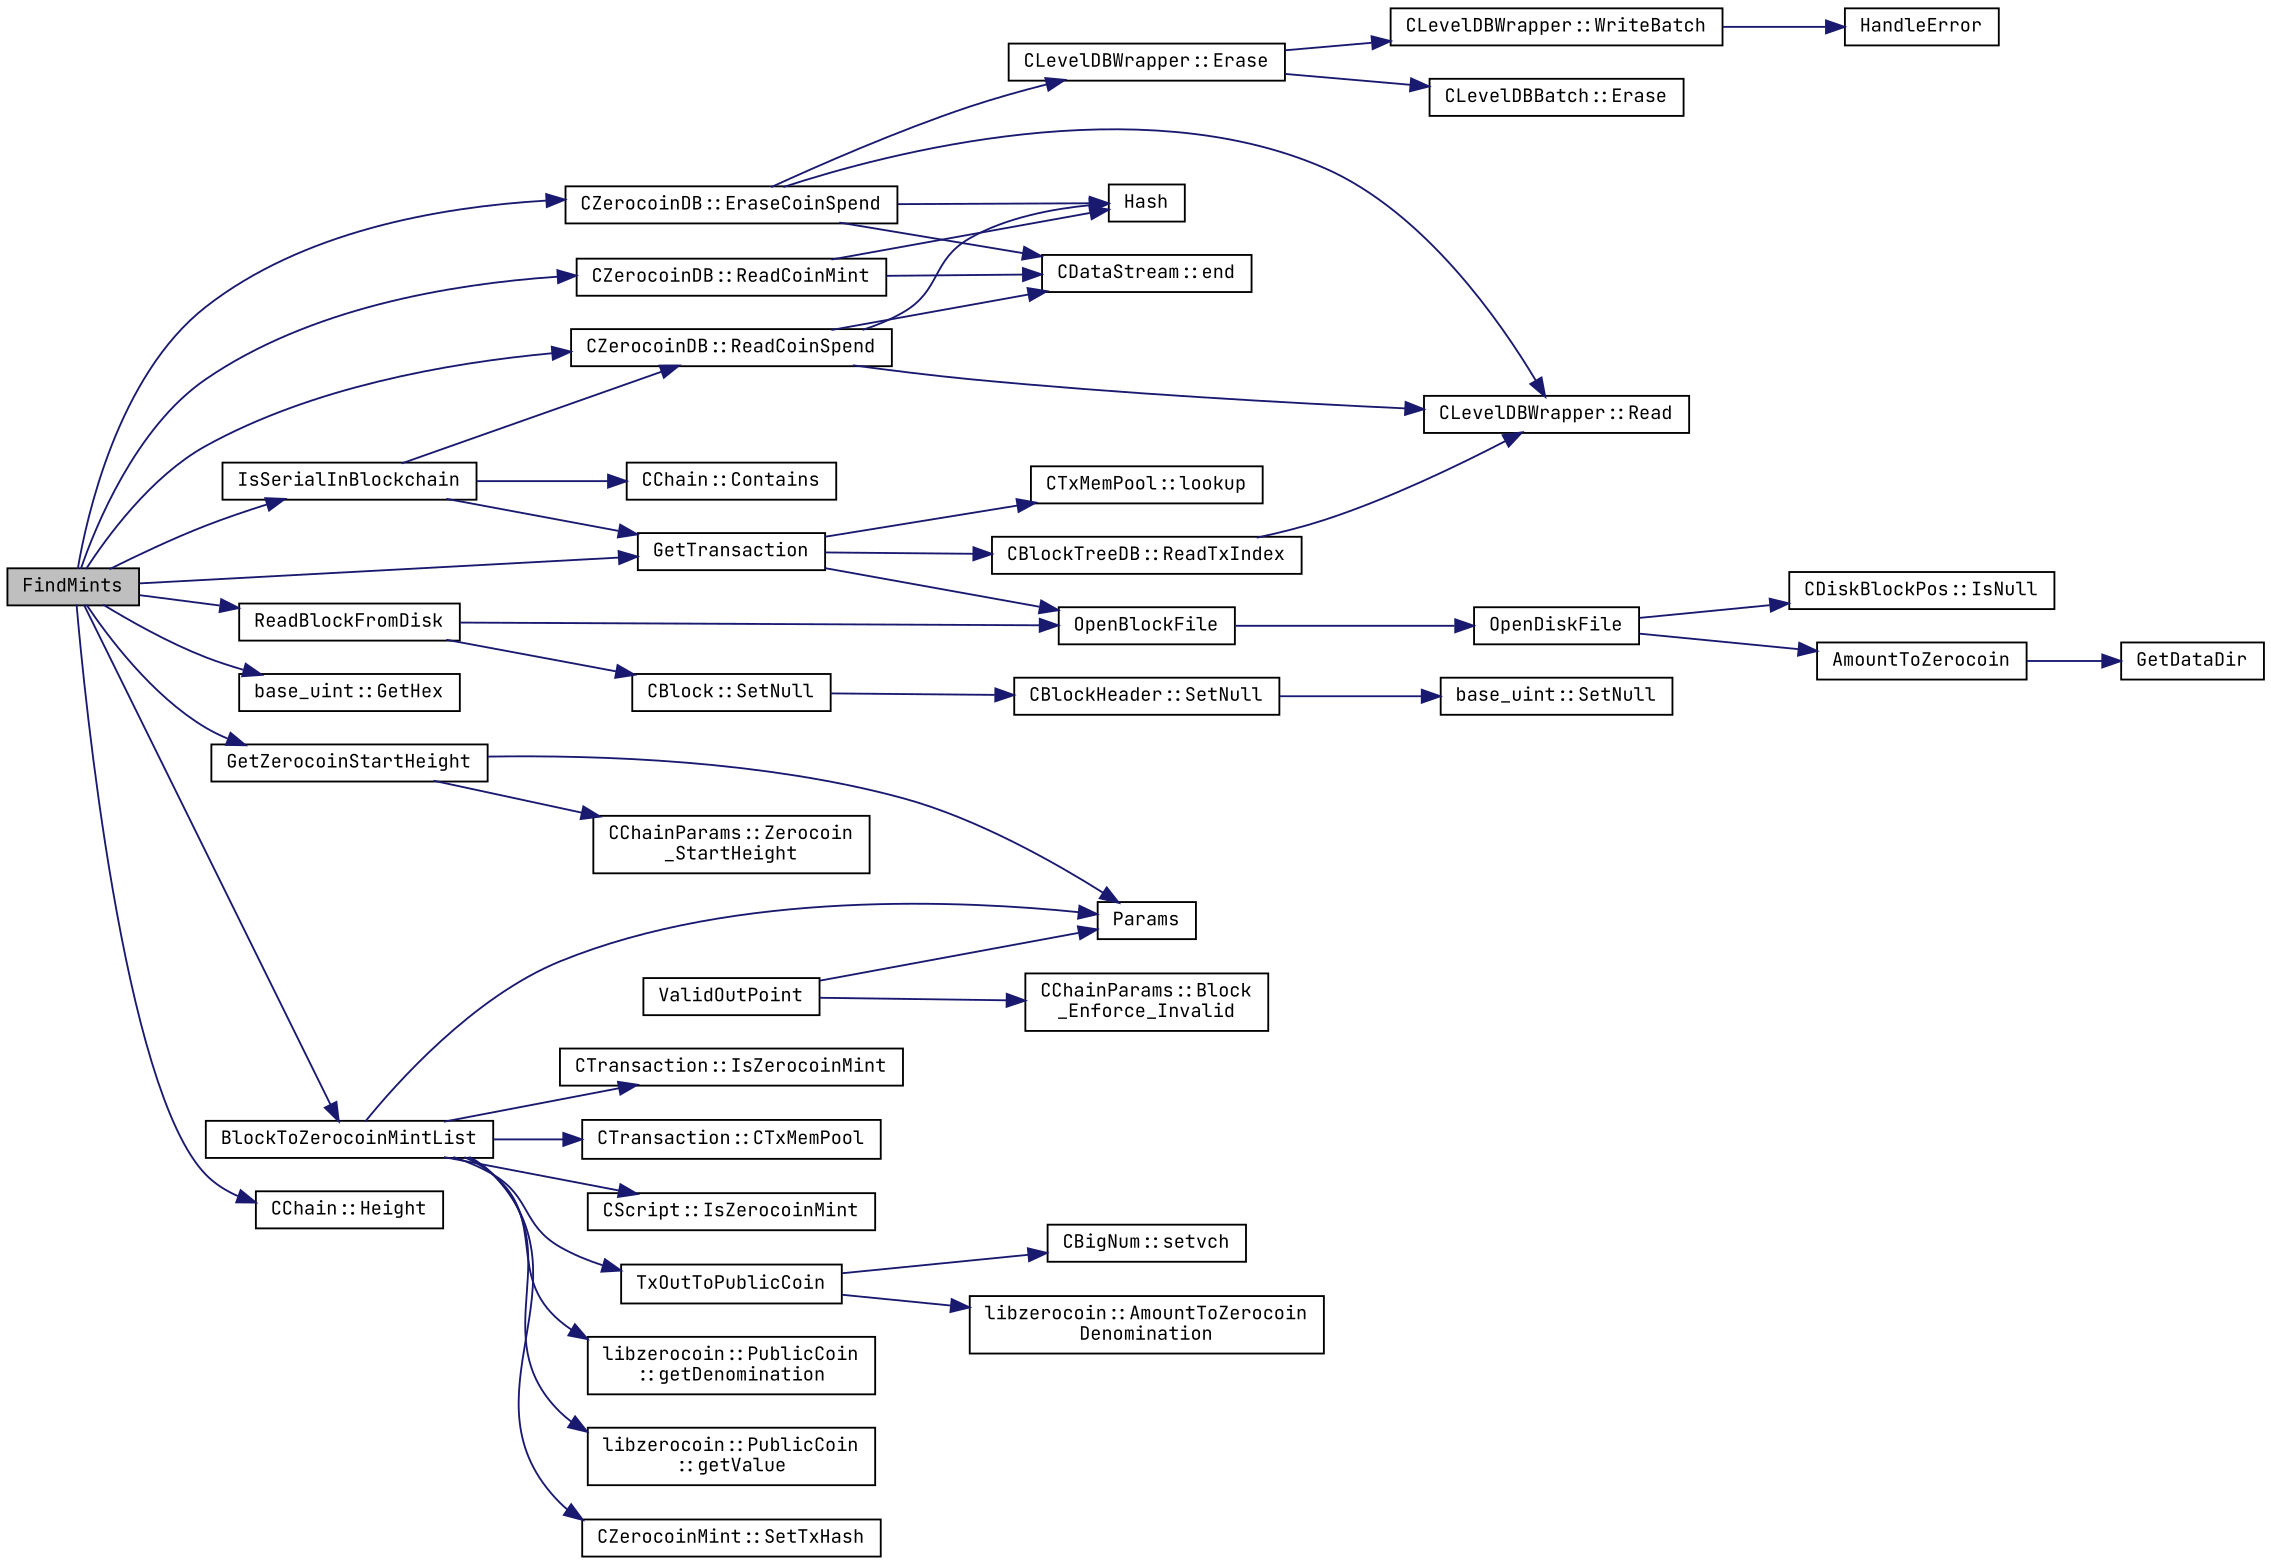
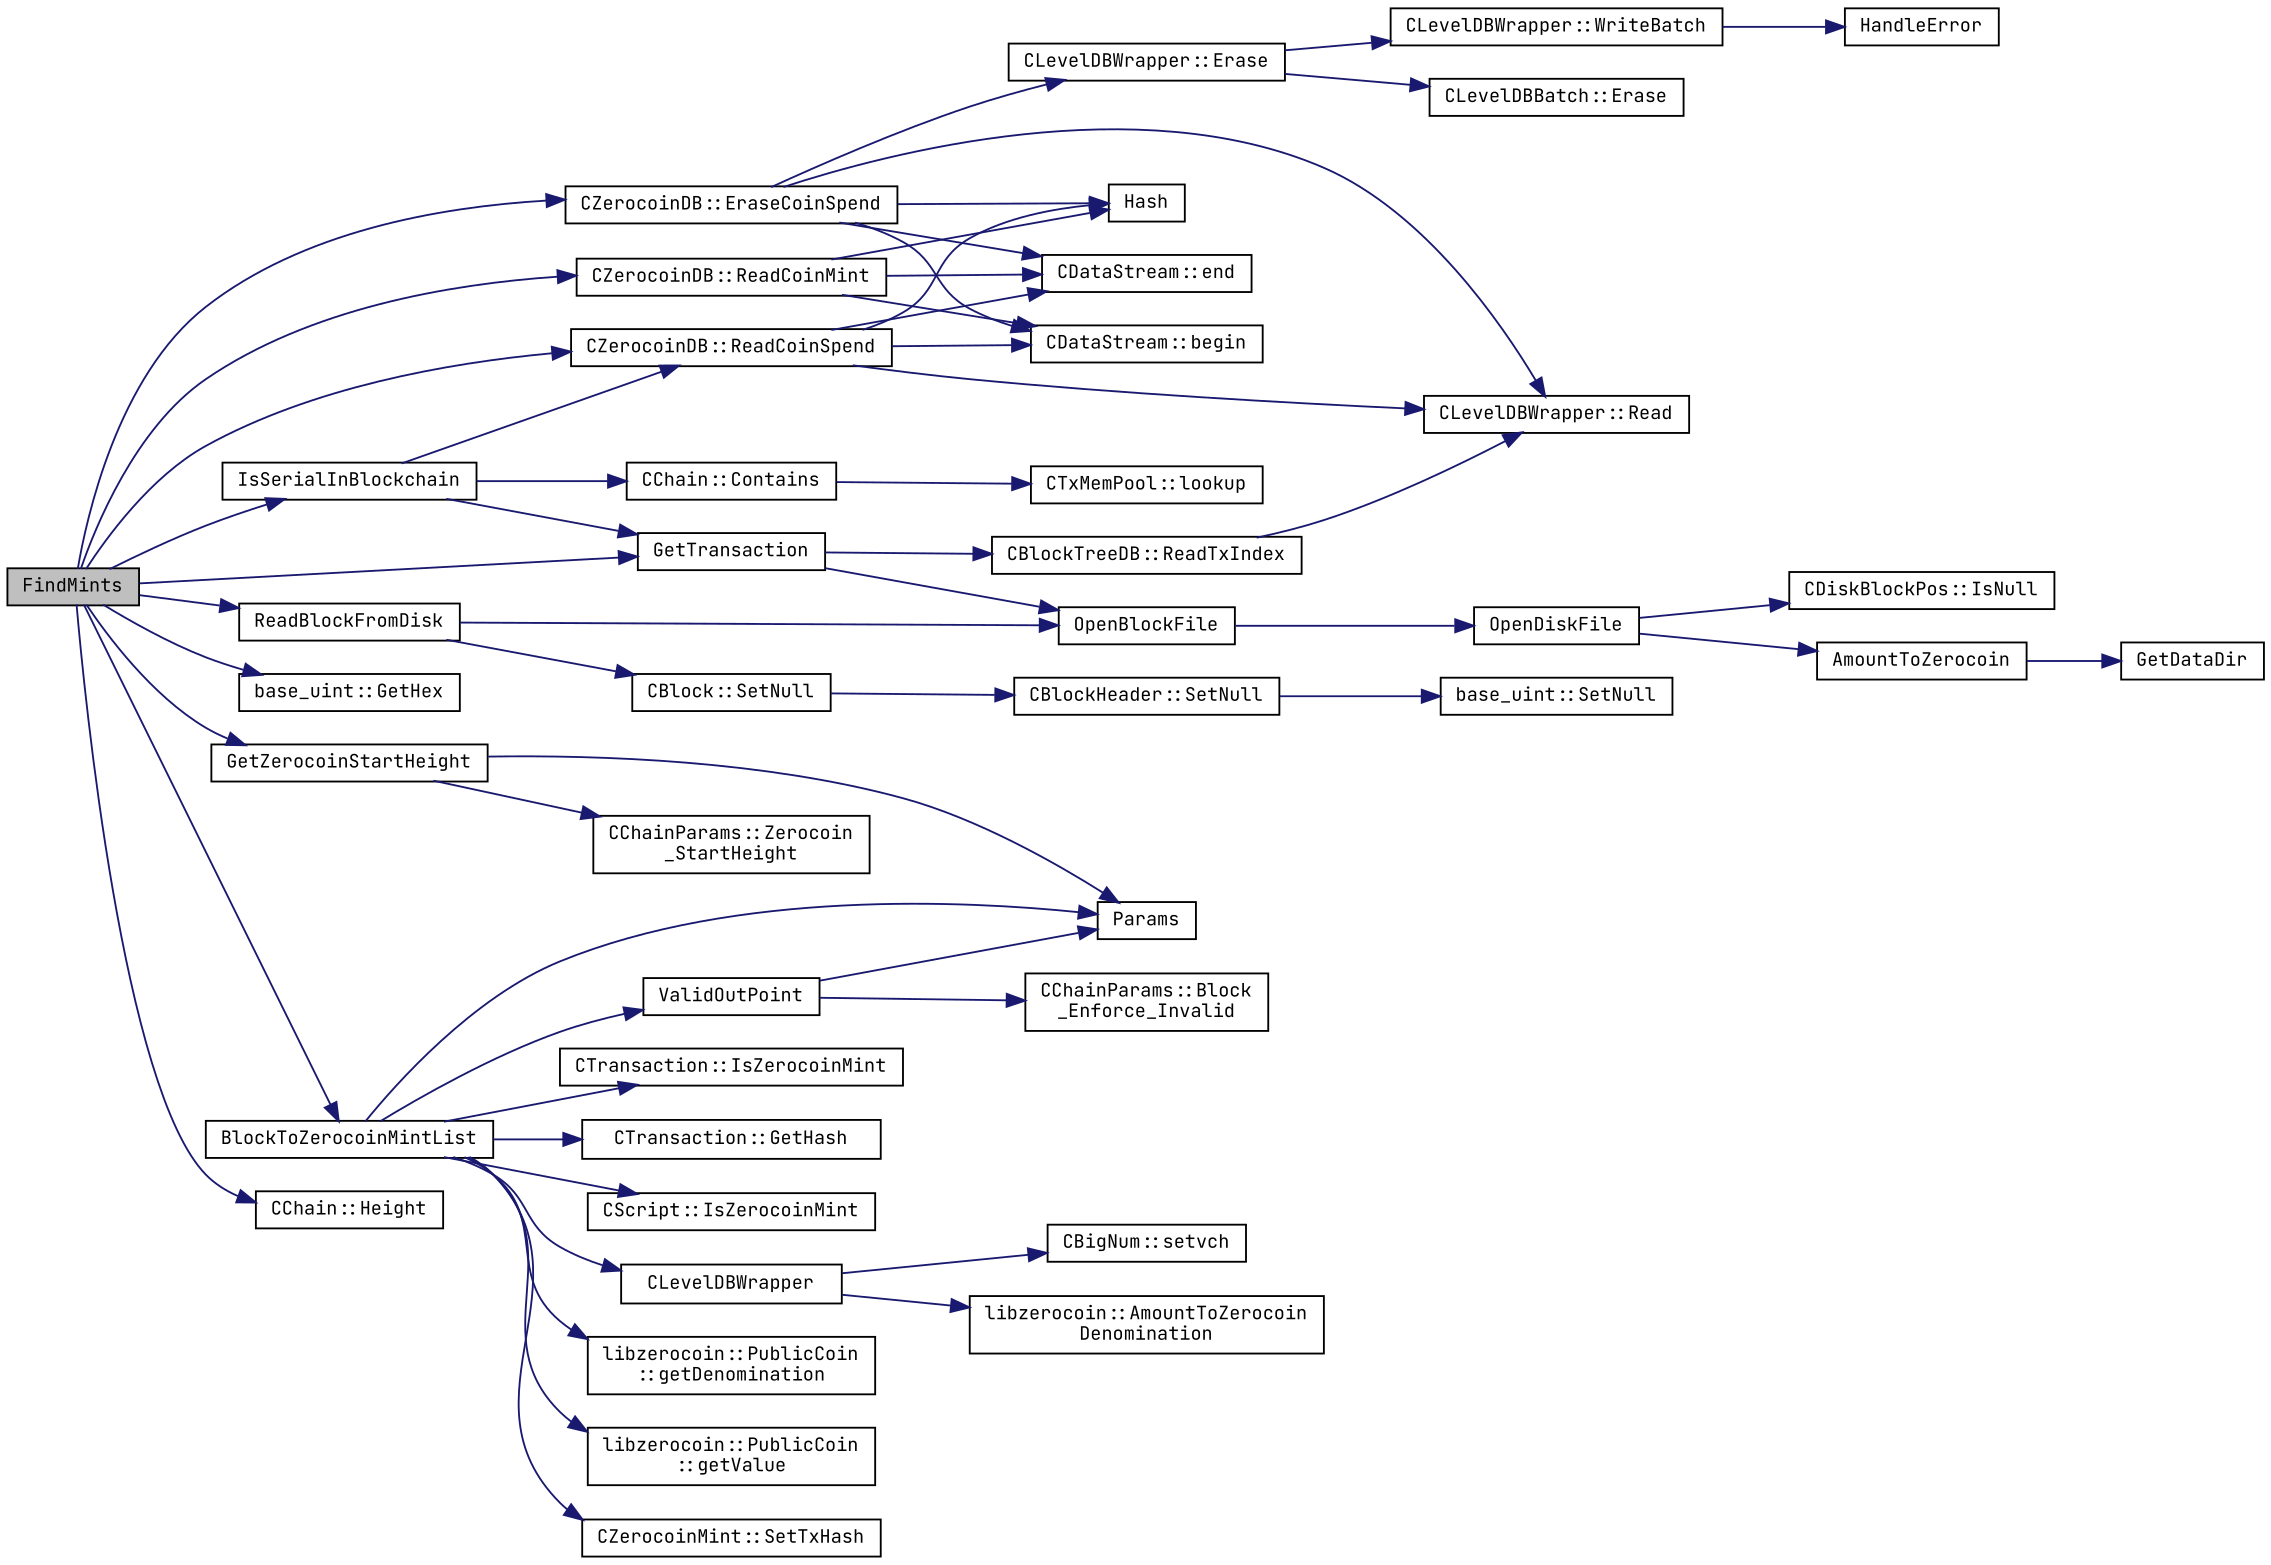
node "CDataStream::begin": added
edge "GetTransaction" -> "CTxMemPool::lookup": now "CChain::Contains" -> "CTxMemPool::lookup"
edge "BlockToZerocoinMintList" -> "ValidOutPoint": added
node "CTransaction::CTxMemPool": label "CTransaction::CTxMemPool" -> "CTransaction::GetHash"
node "TxOutToPublicCoin": label "TxOutToPublicCoin" -> "CLevelDBWrapper"
